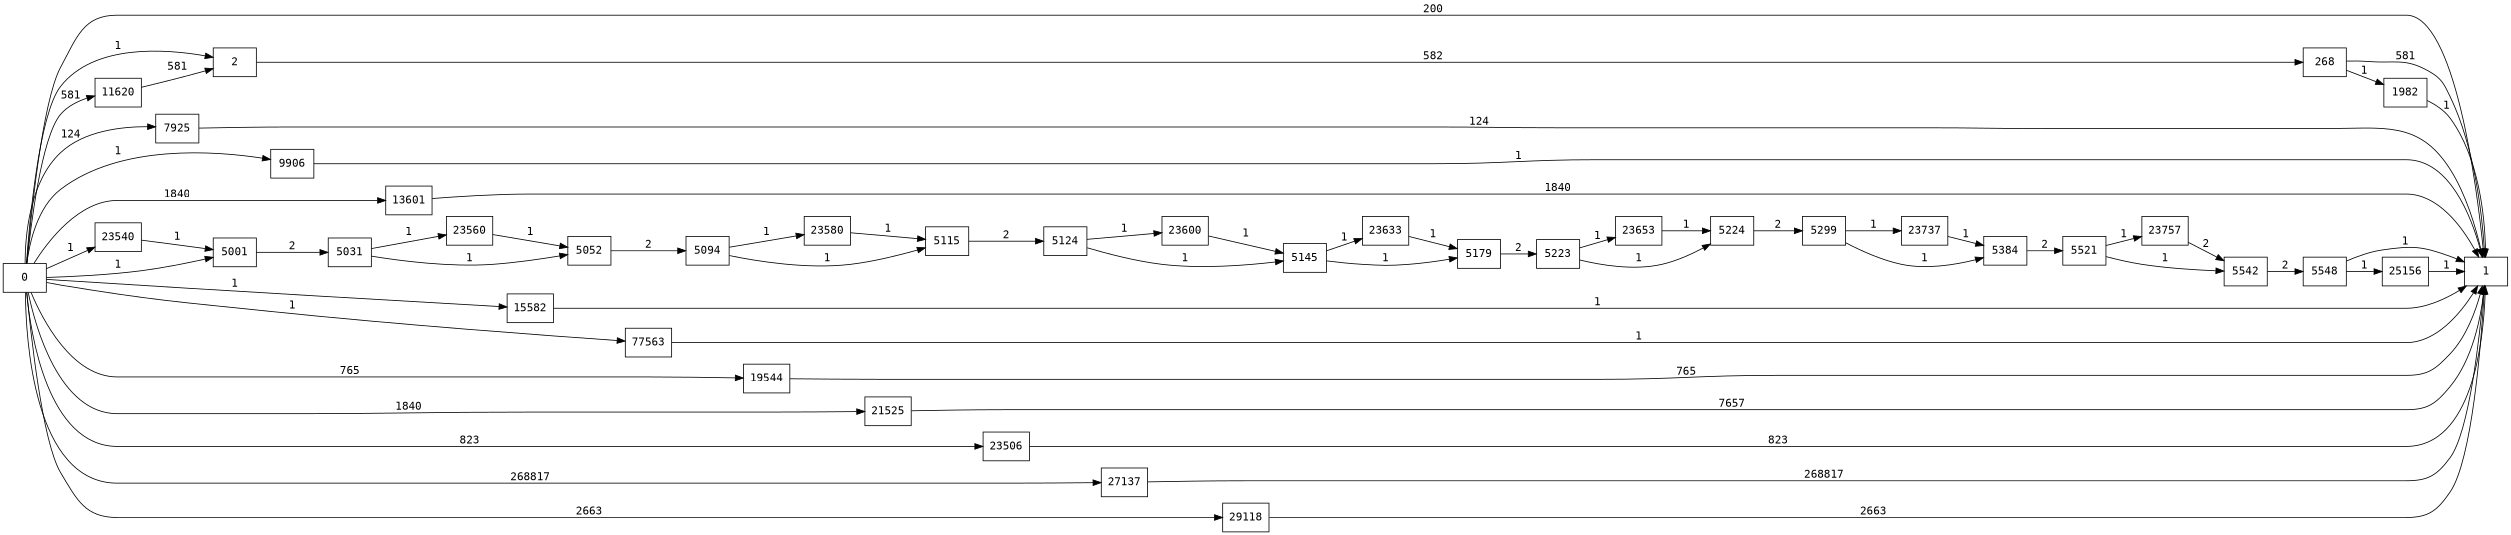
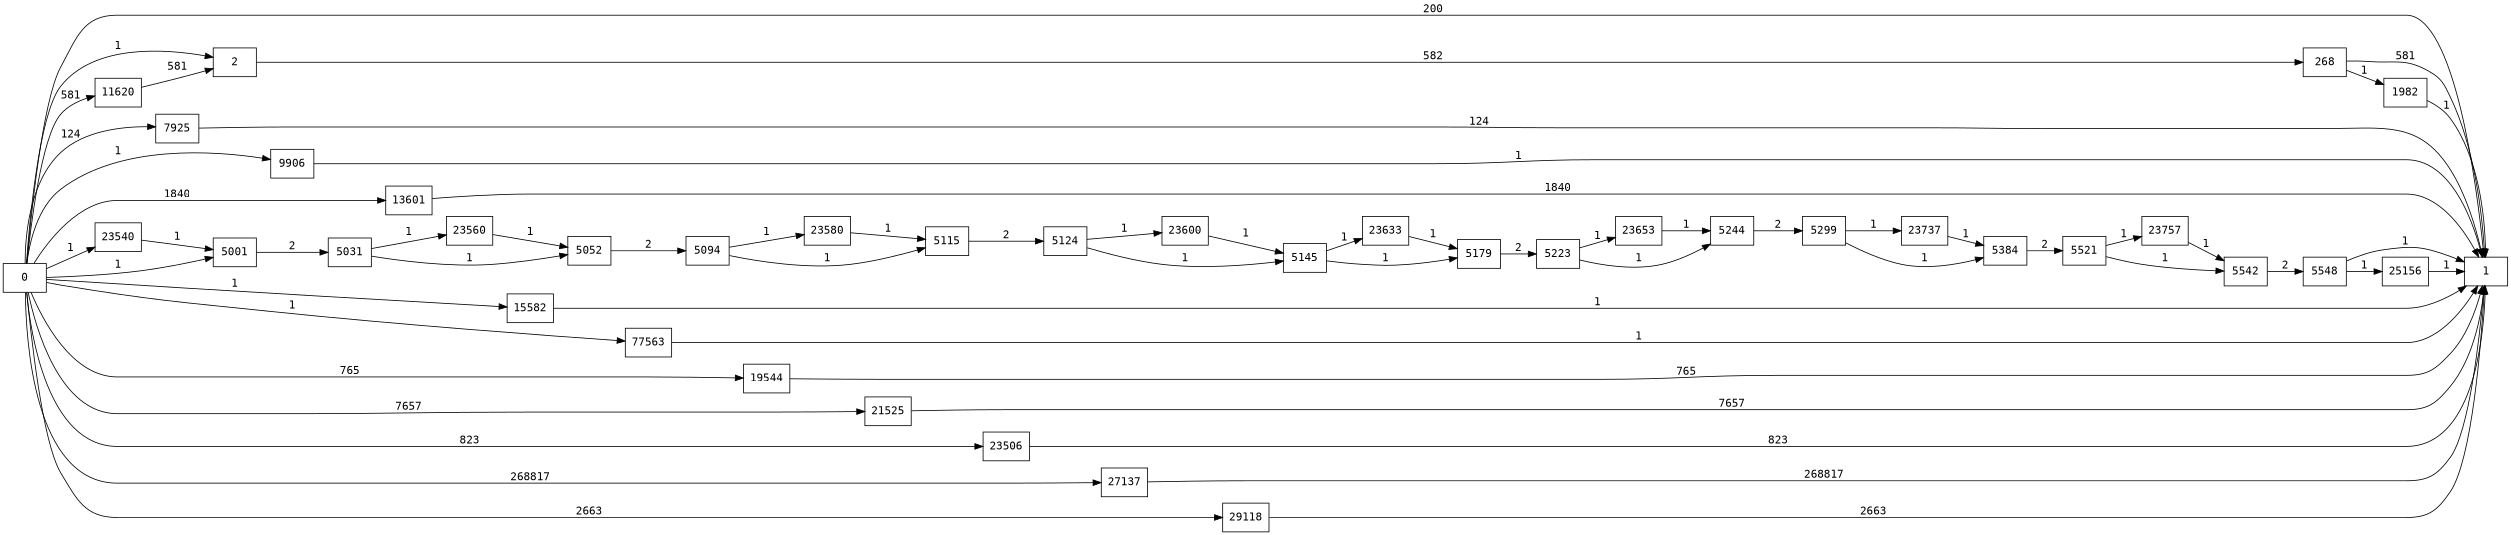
node "5224": label "5224" -> "5244"
edge "23757" -> "5542": label "2" -> "1"
edge "0" -> "21525": label "1840" -> "7657"
